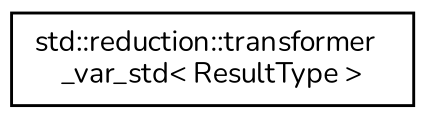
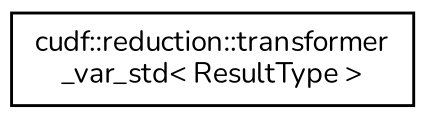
node "std::reduction::transformer _var_std< ResultType >": label "std::reduction::transformer _var_std< ResultType >" -> "cudf::reduction::transformer _var_std< ResultType >"
